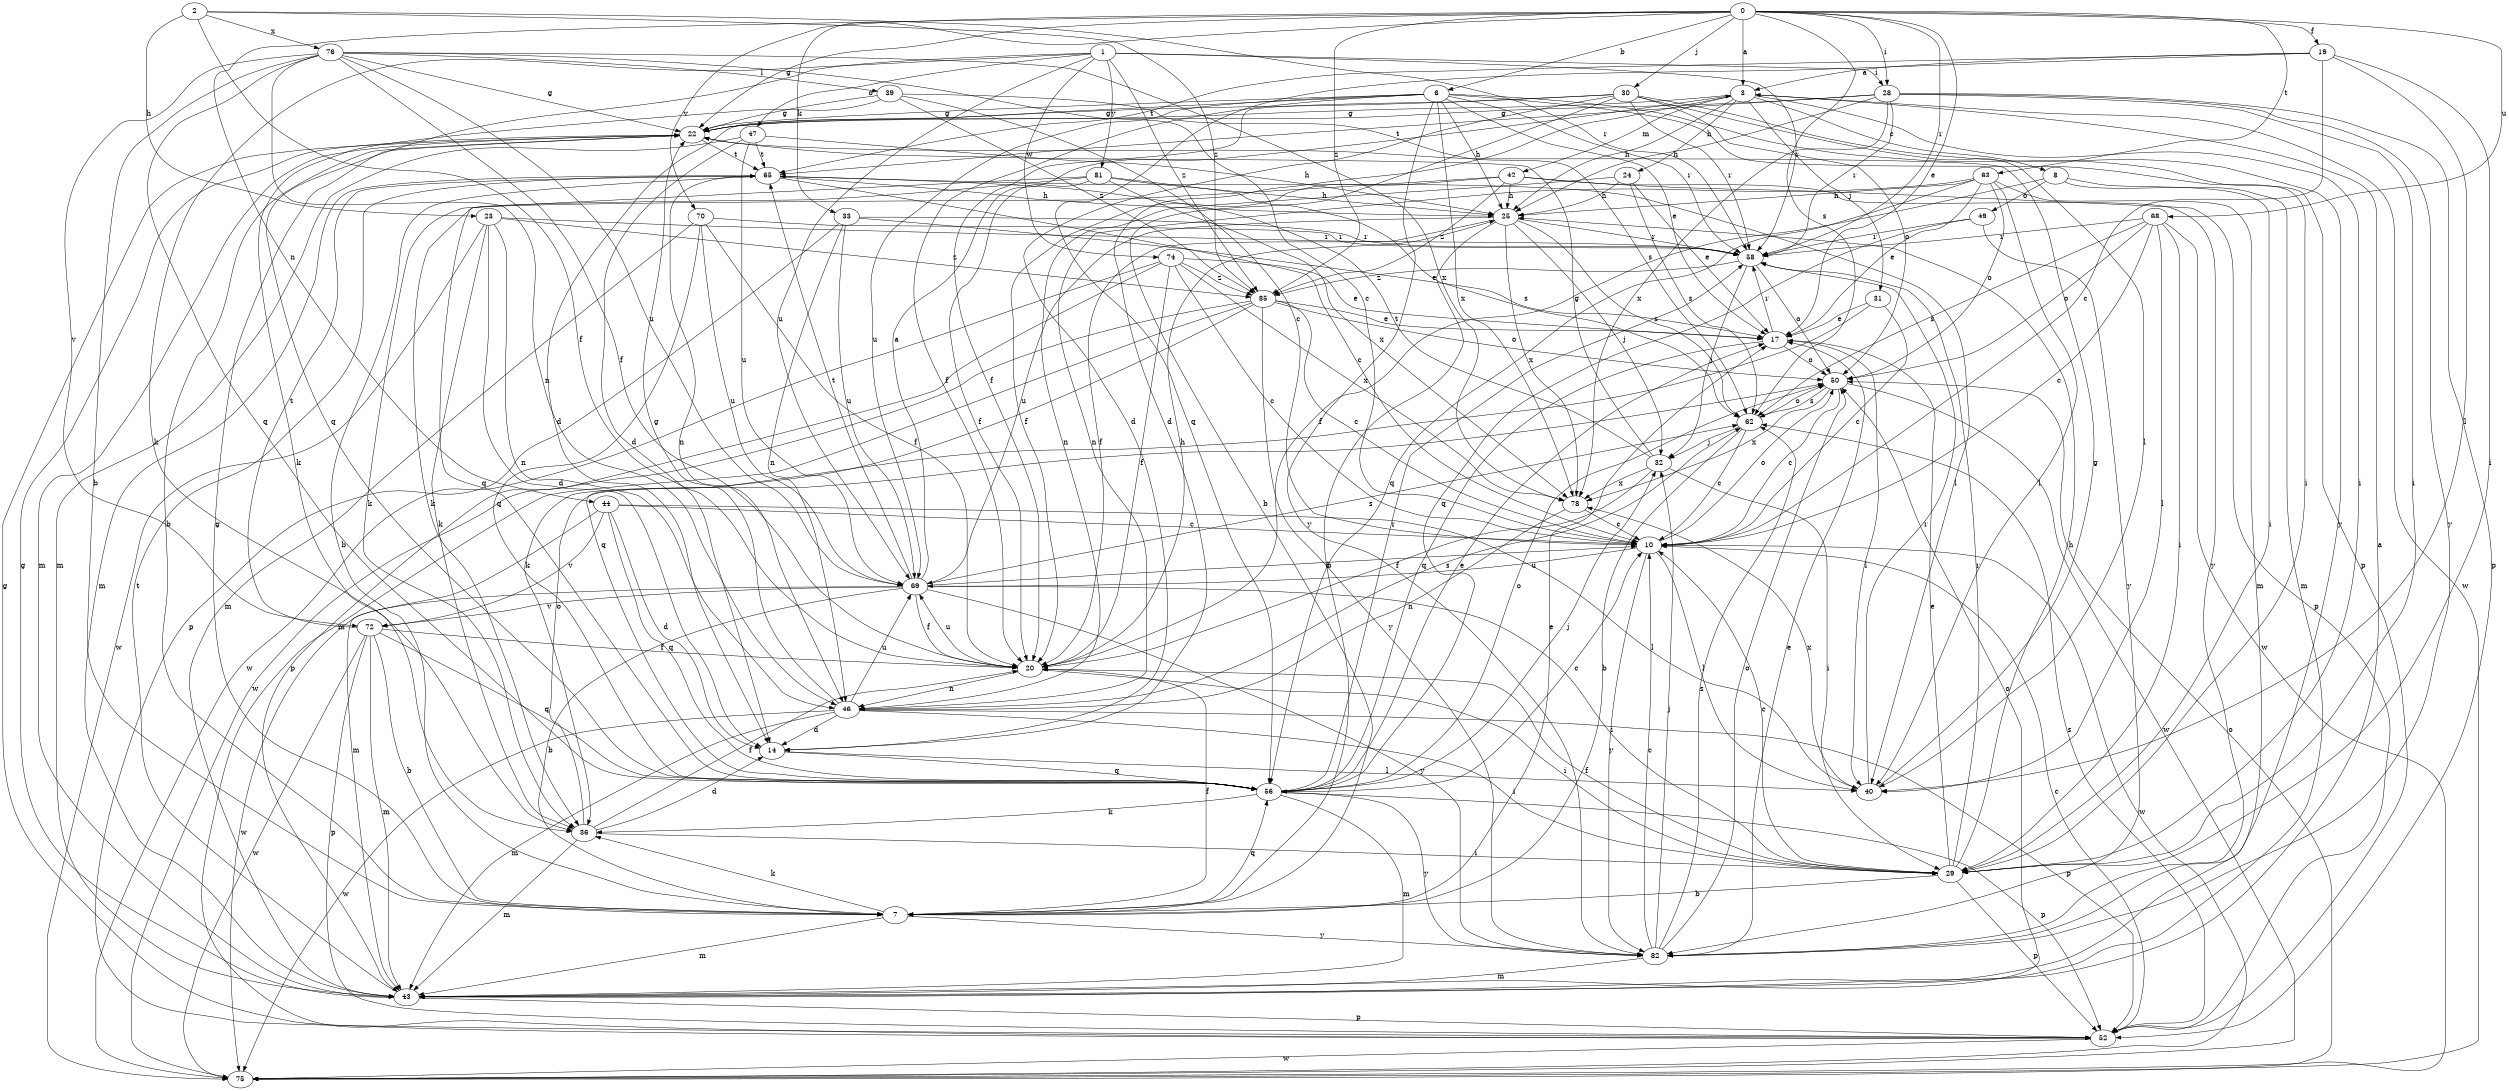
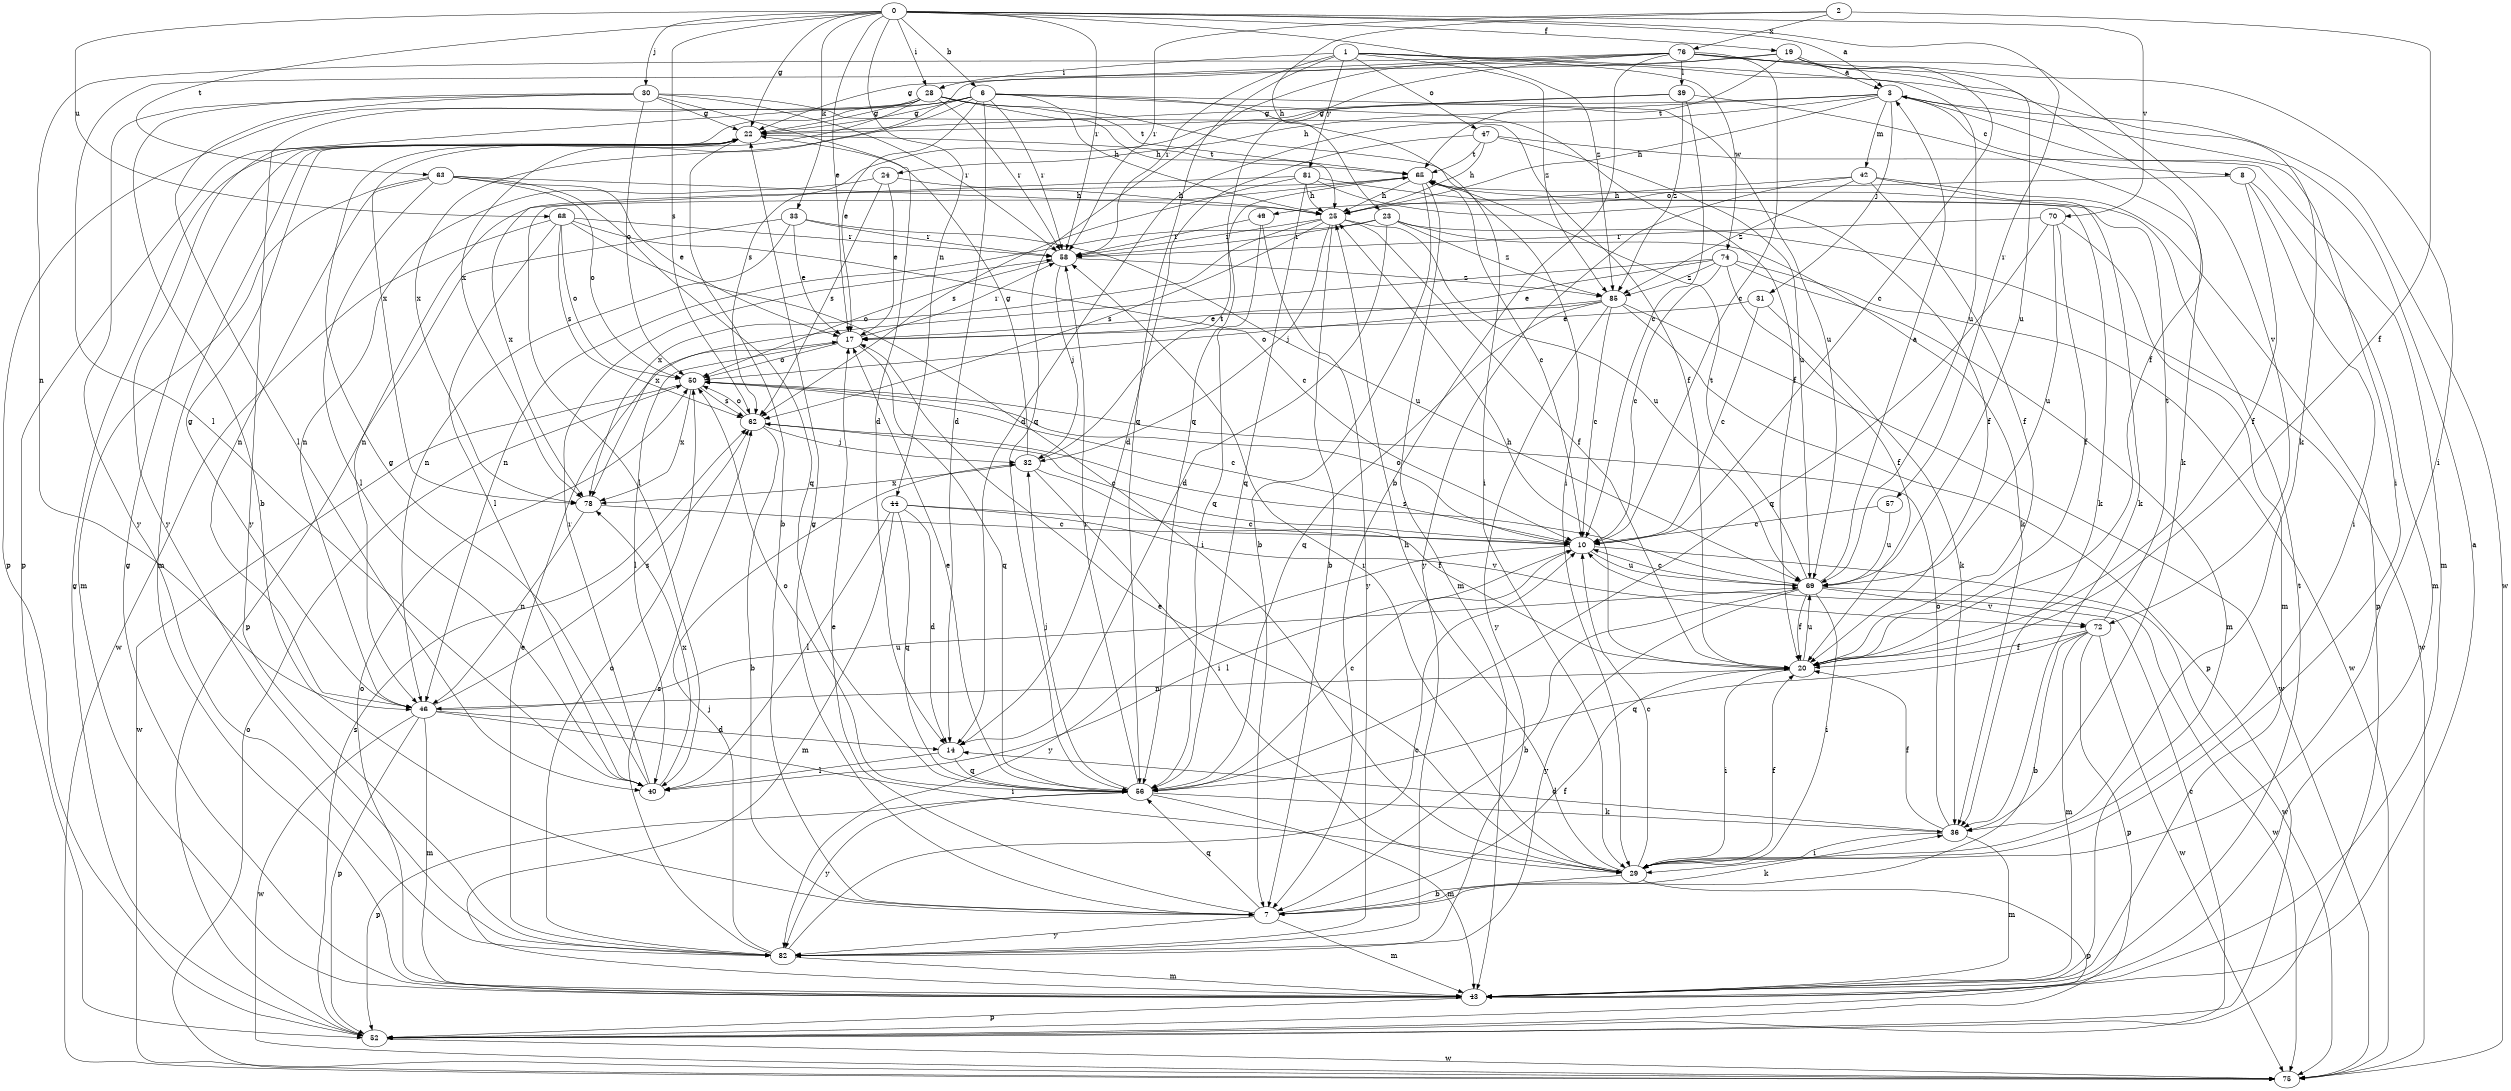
edge "2" -> "85": removed, label "z"
edge "46" -> "22": reversed
node "57": added
